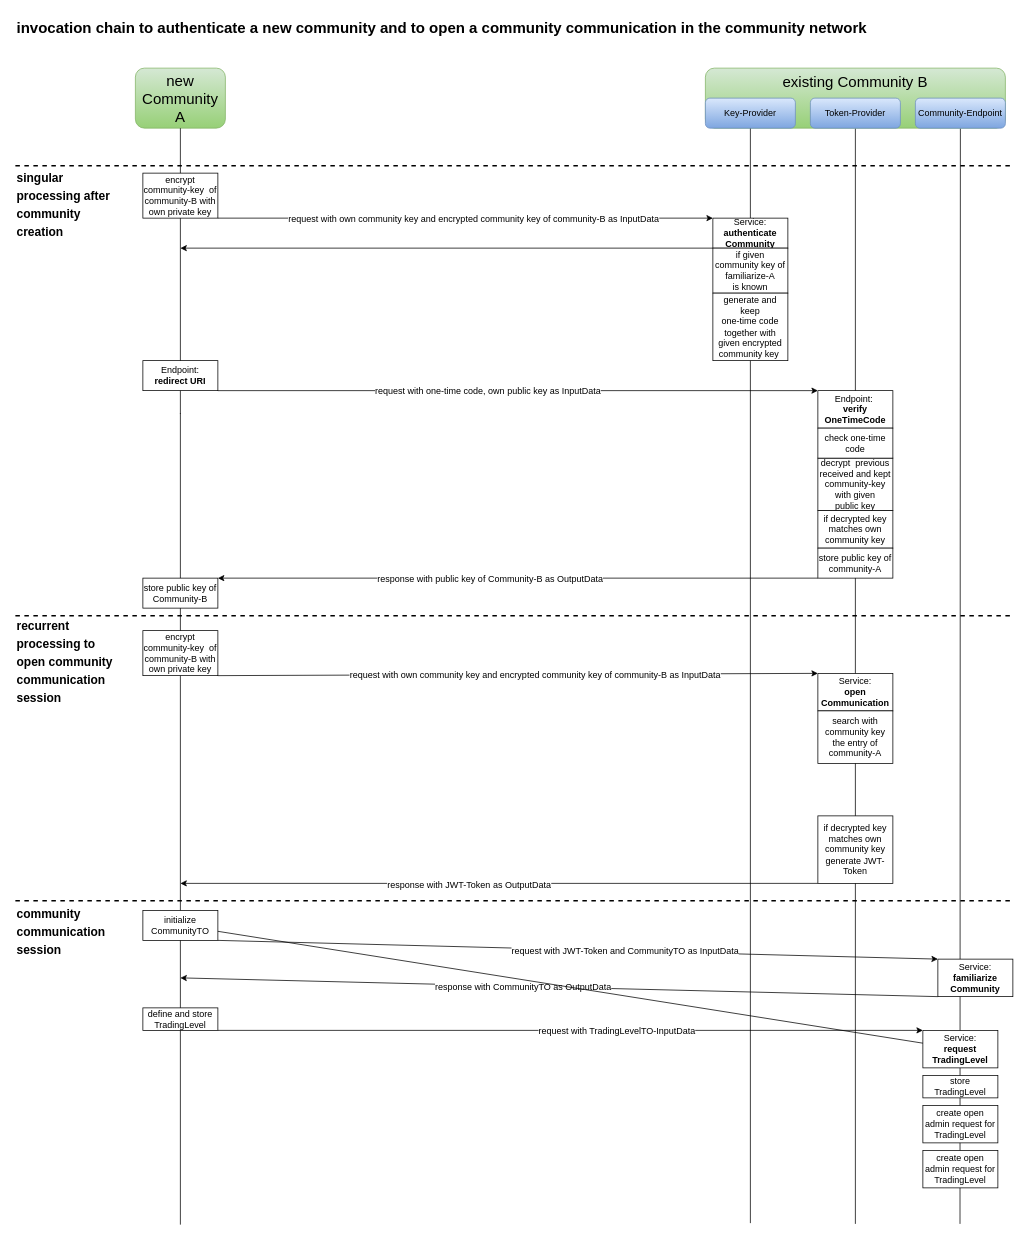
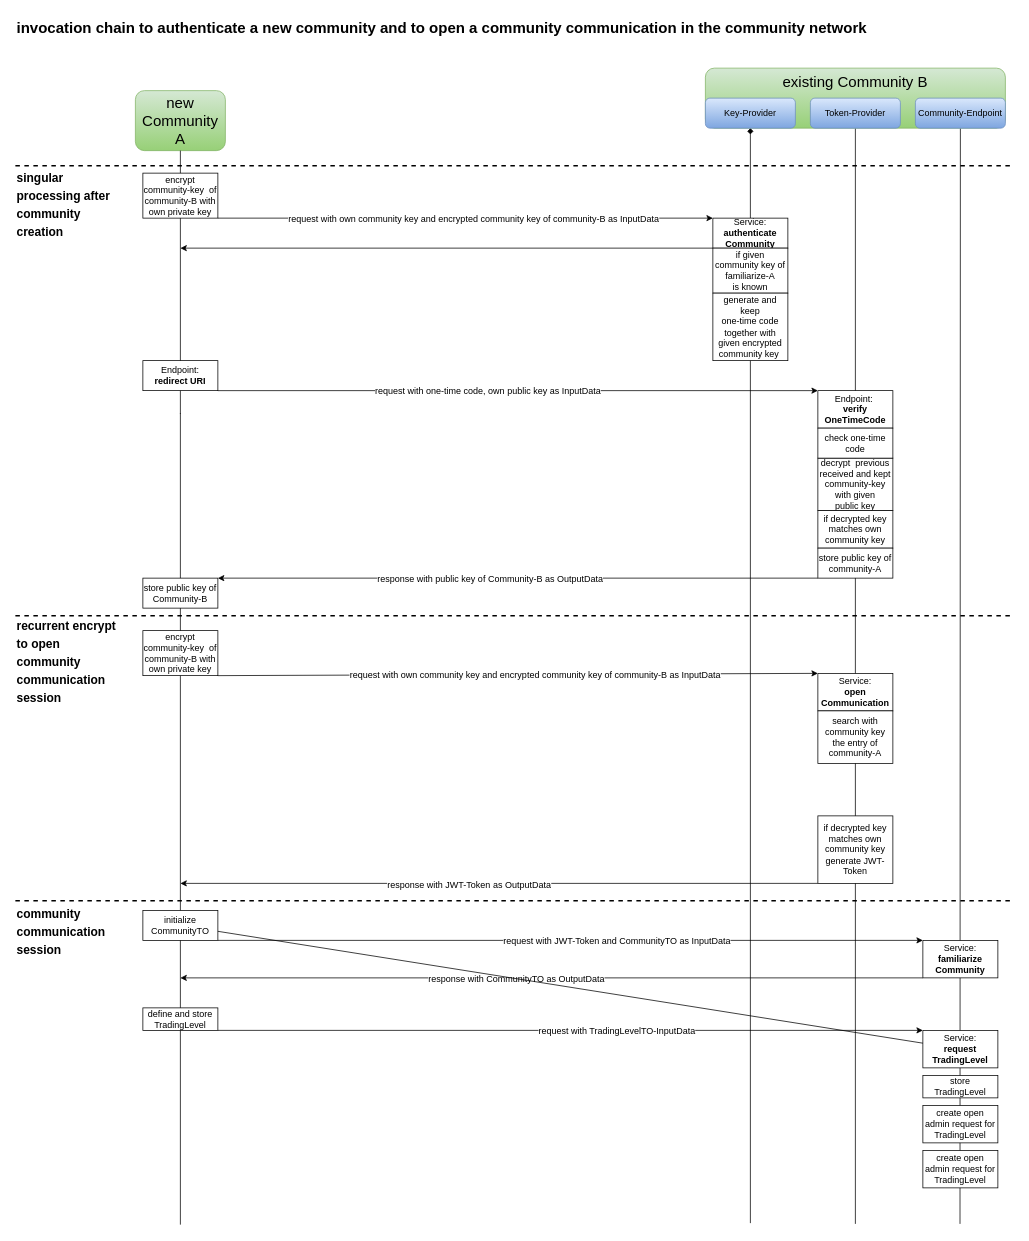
node "new Community A": moved (180, 98) -> (180, 120)
edge "Key-Provider" -- "Service: authenticate Community": arrowhead none -> diamond
node "recurrent processing to open community communication session": label "recurrent processing to open community communication session" -> "recurrent encrypt to open community communication session"
node "Service: familiarize Community": moved (975, 978) -> (960, 959)
